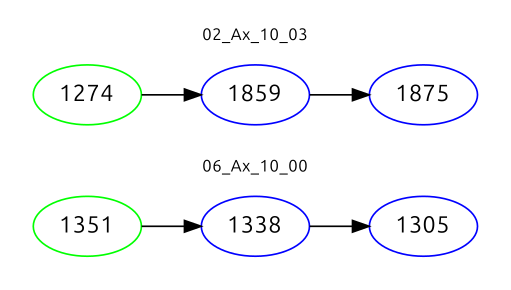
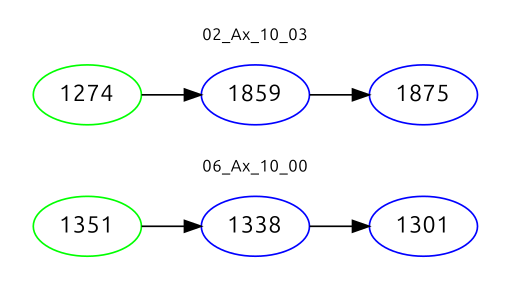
node "1305": label "1305" -> "1301"
